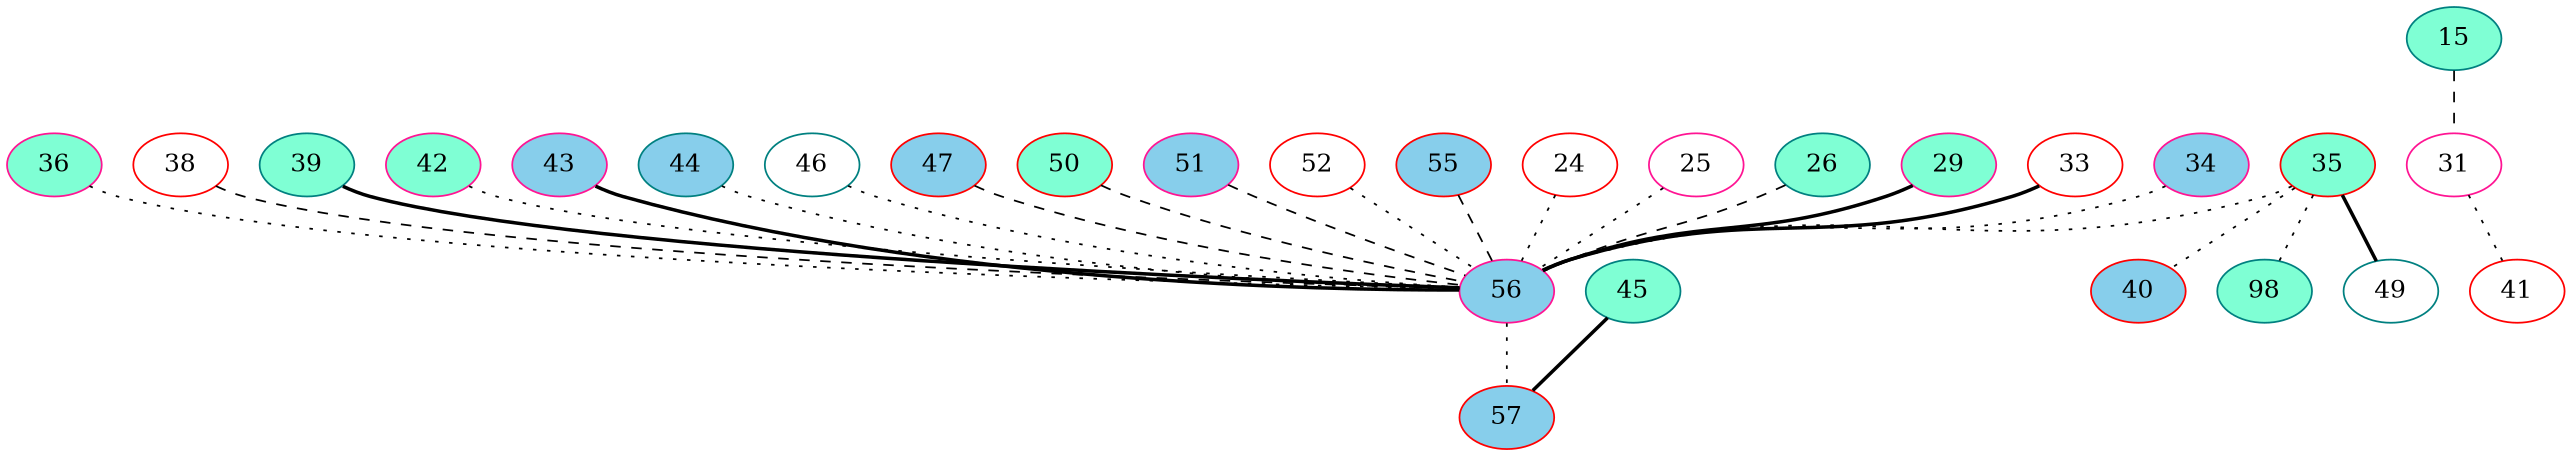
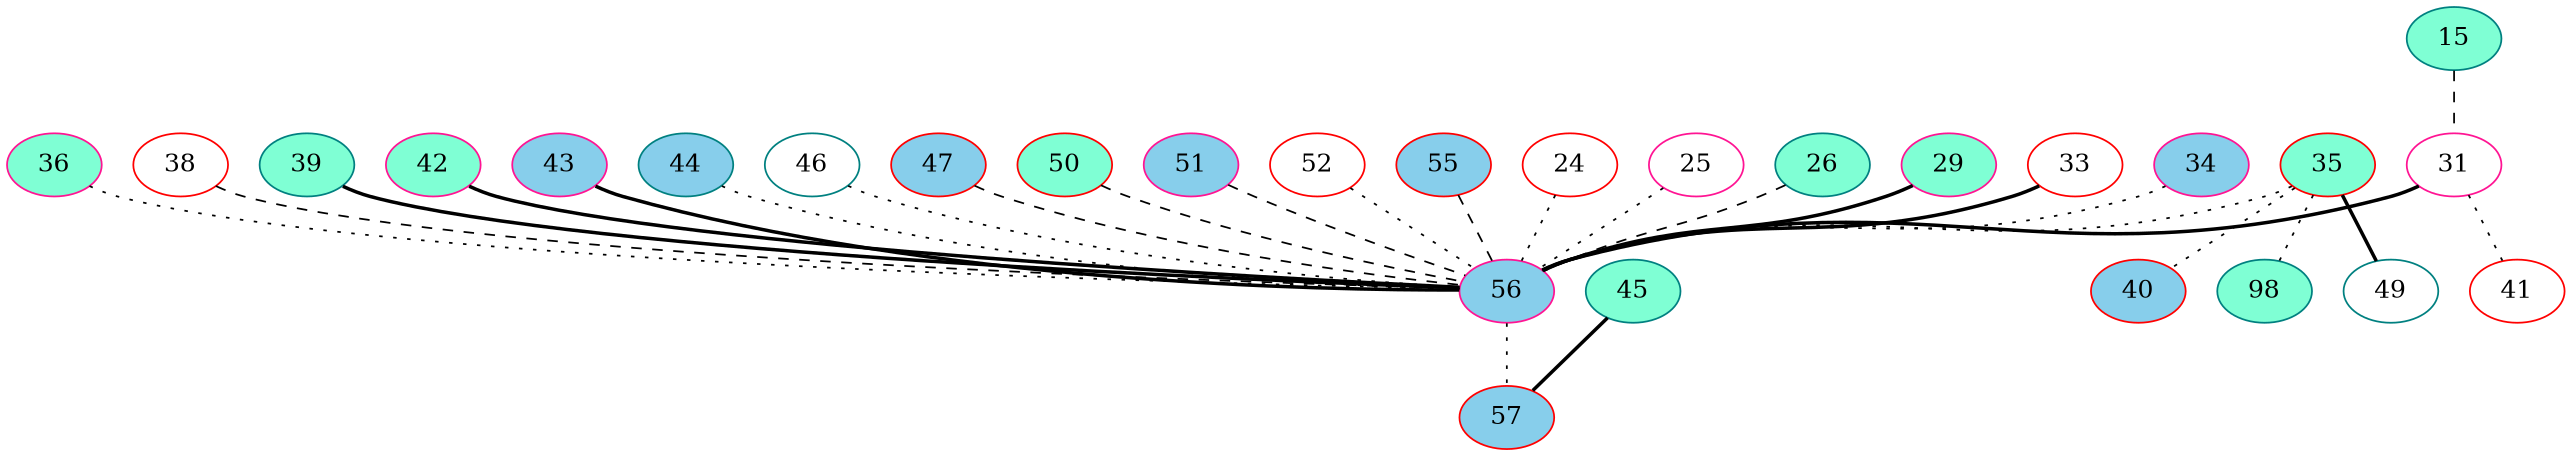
edge "42" -- "56": style dotted -> bold
edge "31" -- "56": added
